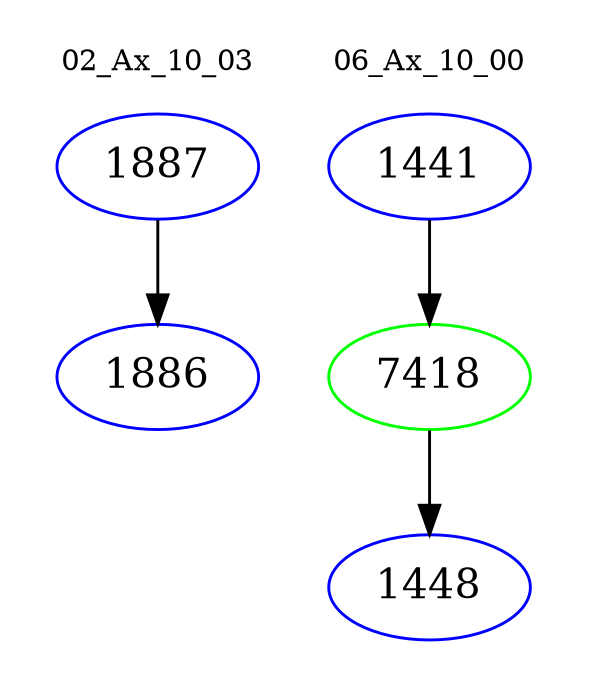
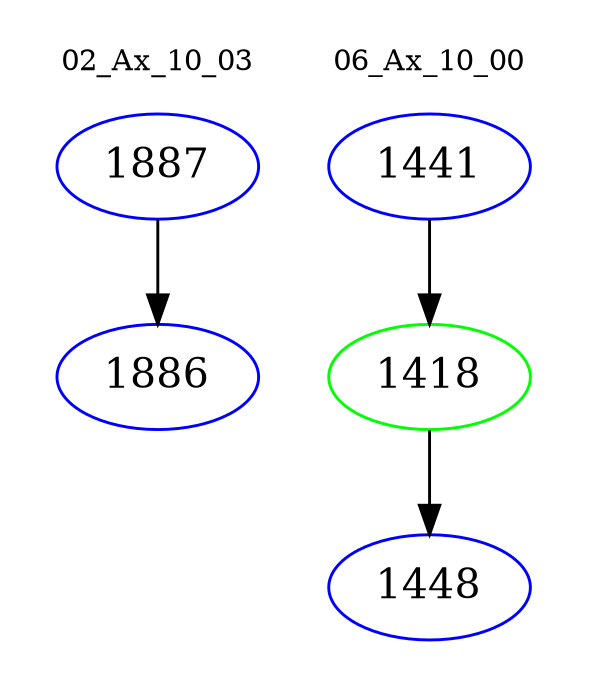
node "7418": label "7418" -> "1418"
